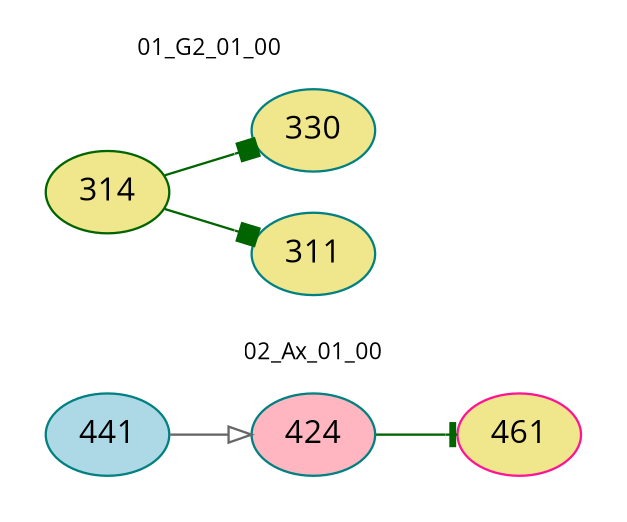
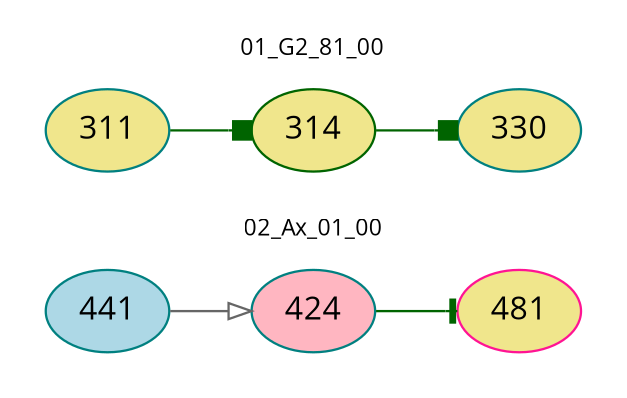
cluster "01_G2_01_00": label "01_G2_01_00" -> "01_G2_81_00"
edge "314" -> "311": reversed
node "461": label "461" -> "481"
